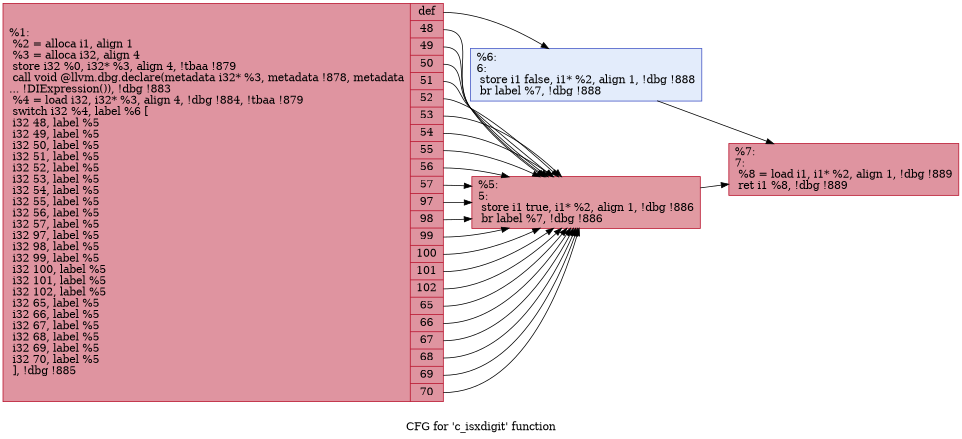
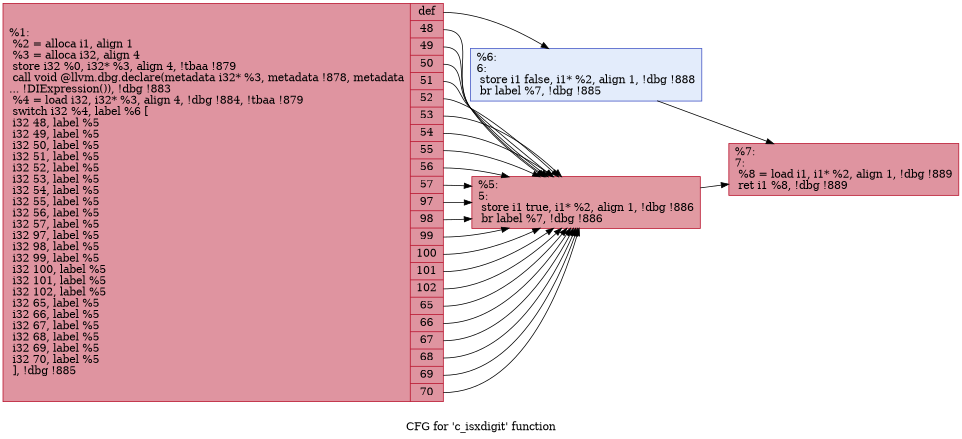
node "%6:": text "br label %7, !dbg !888" -> "br label %7, !dbg !885"
